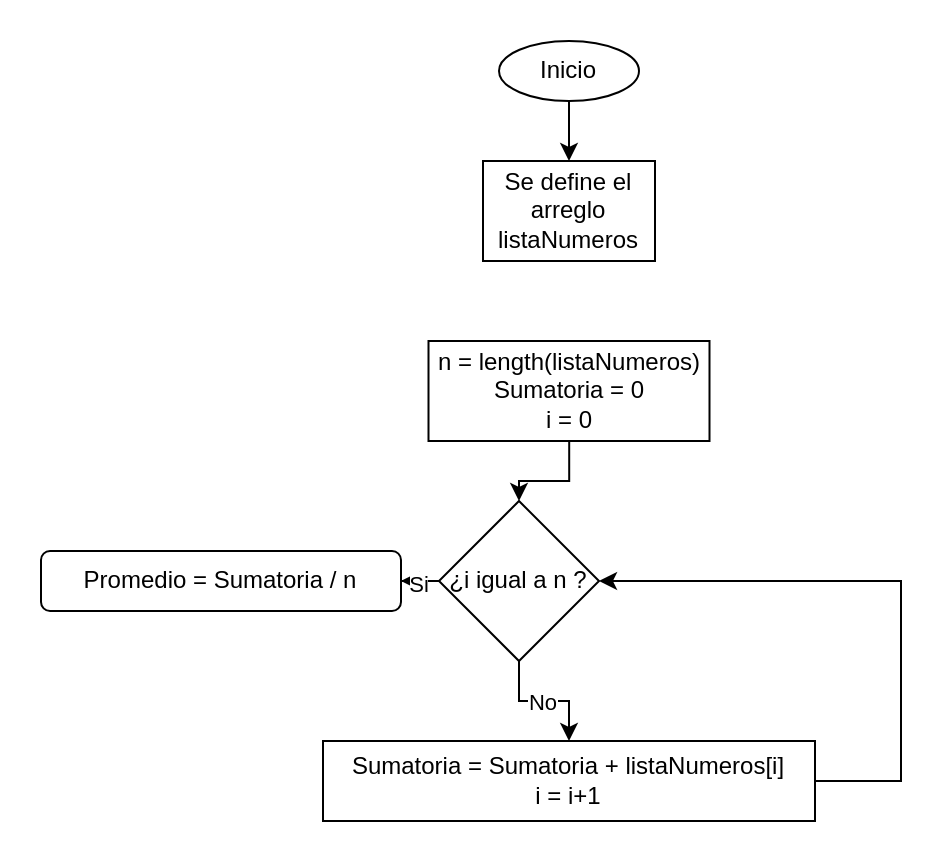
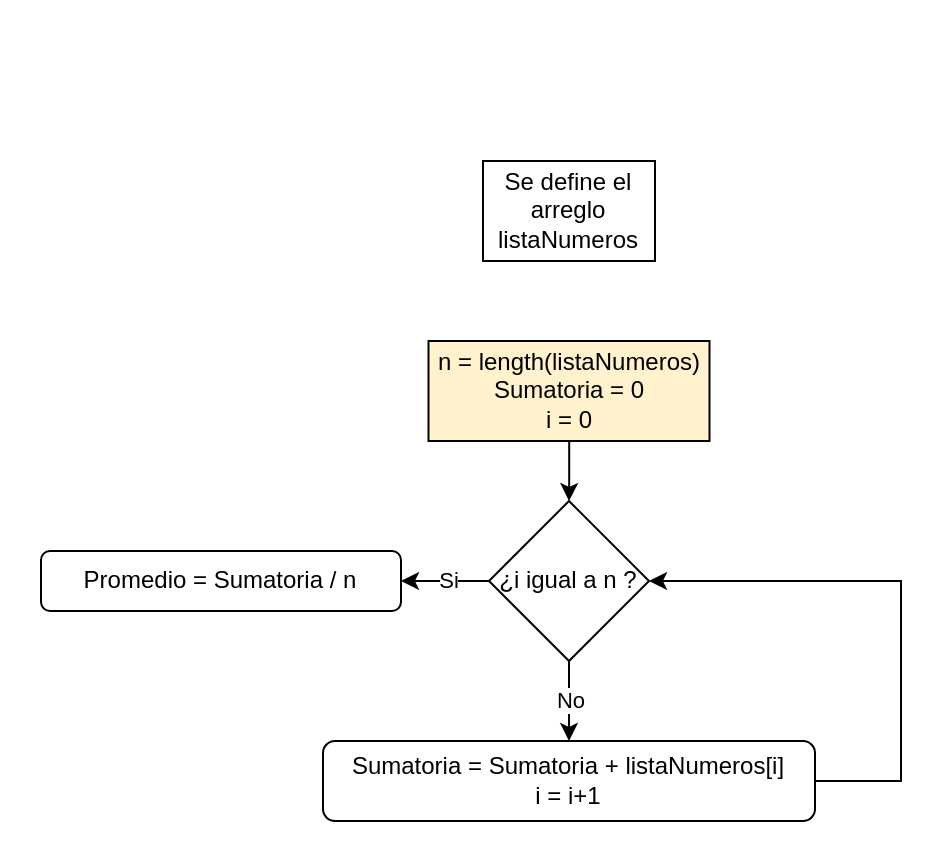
node "Inicio": removed
edge "Inicio" -> "Se define el arreglo listaNumeros": removed
node "n = length(listaNumeros) Sumatoria = 0 i = 0": fillcolor #ffffff -> #fff2cc
node "¿i igual a n ?": moved (519, 581) -> (569, 581)
node "Sumatoria = Sumatoria + listaNumeros[i] i = i+1": shape rectangle -> rounded rectangle
